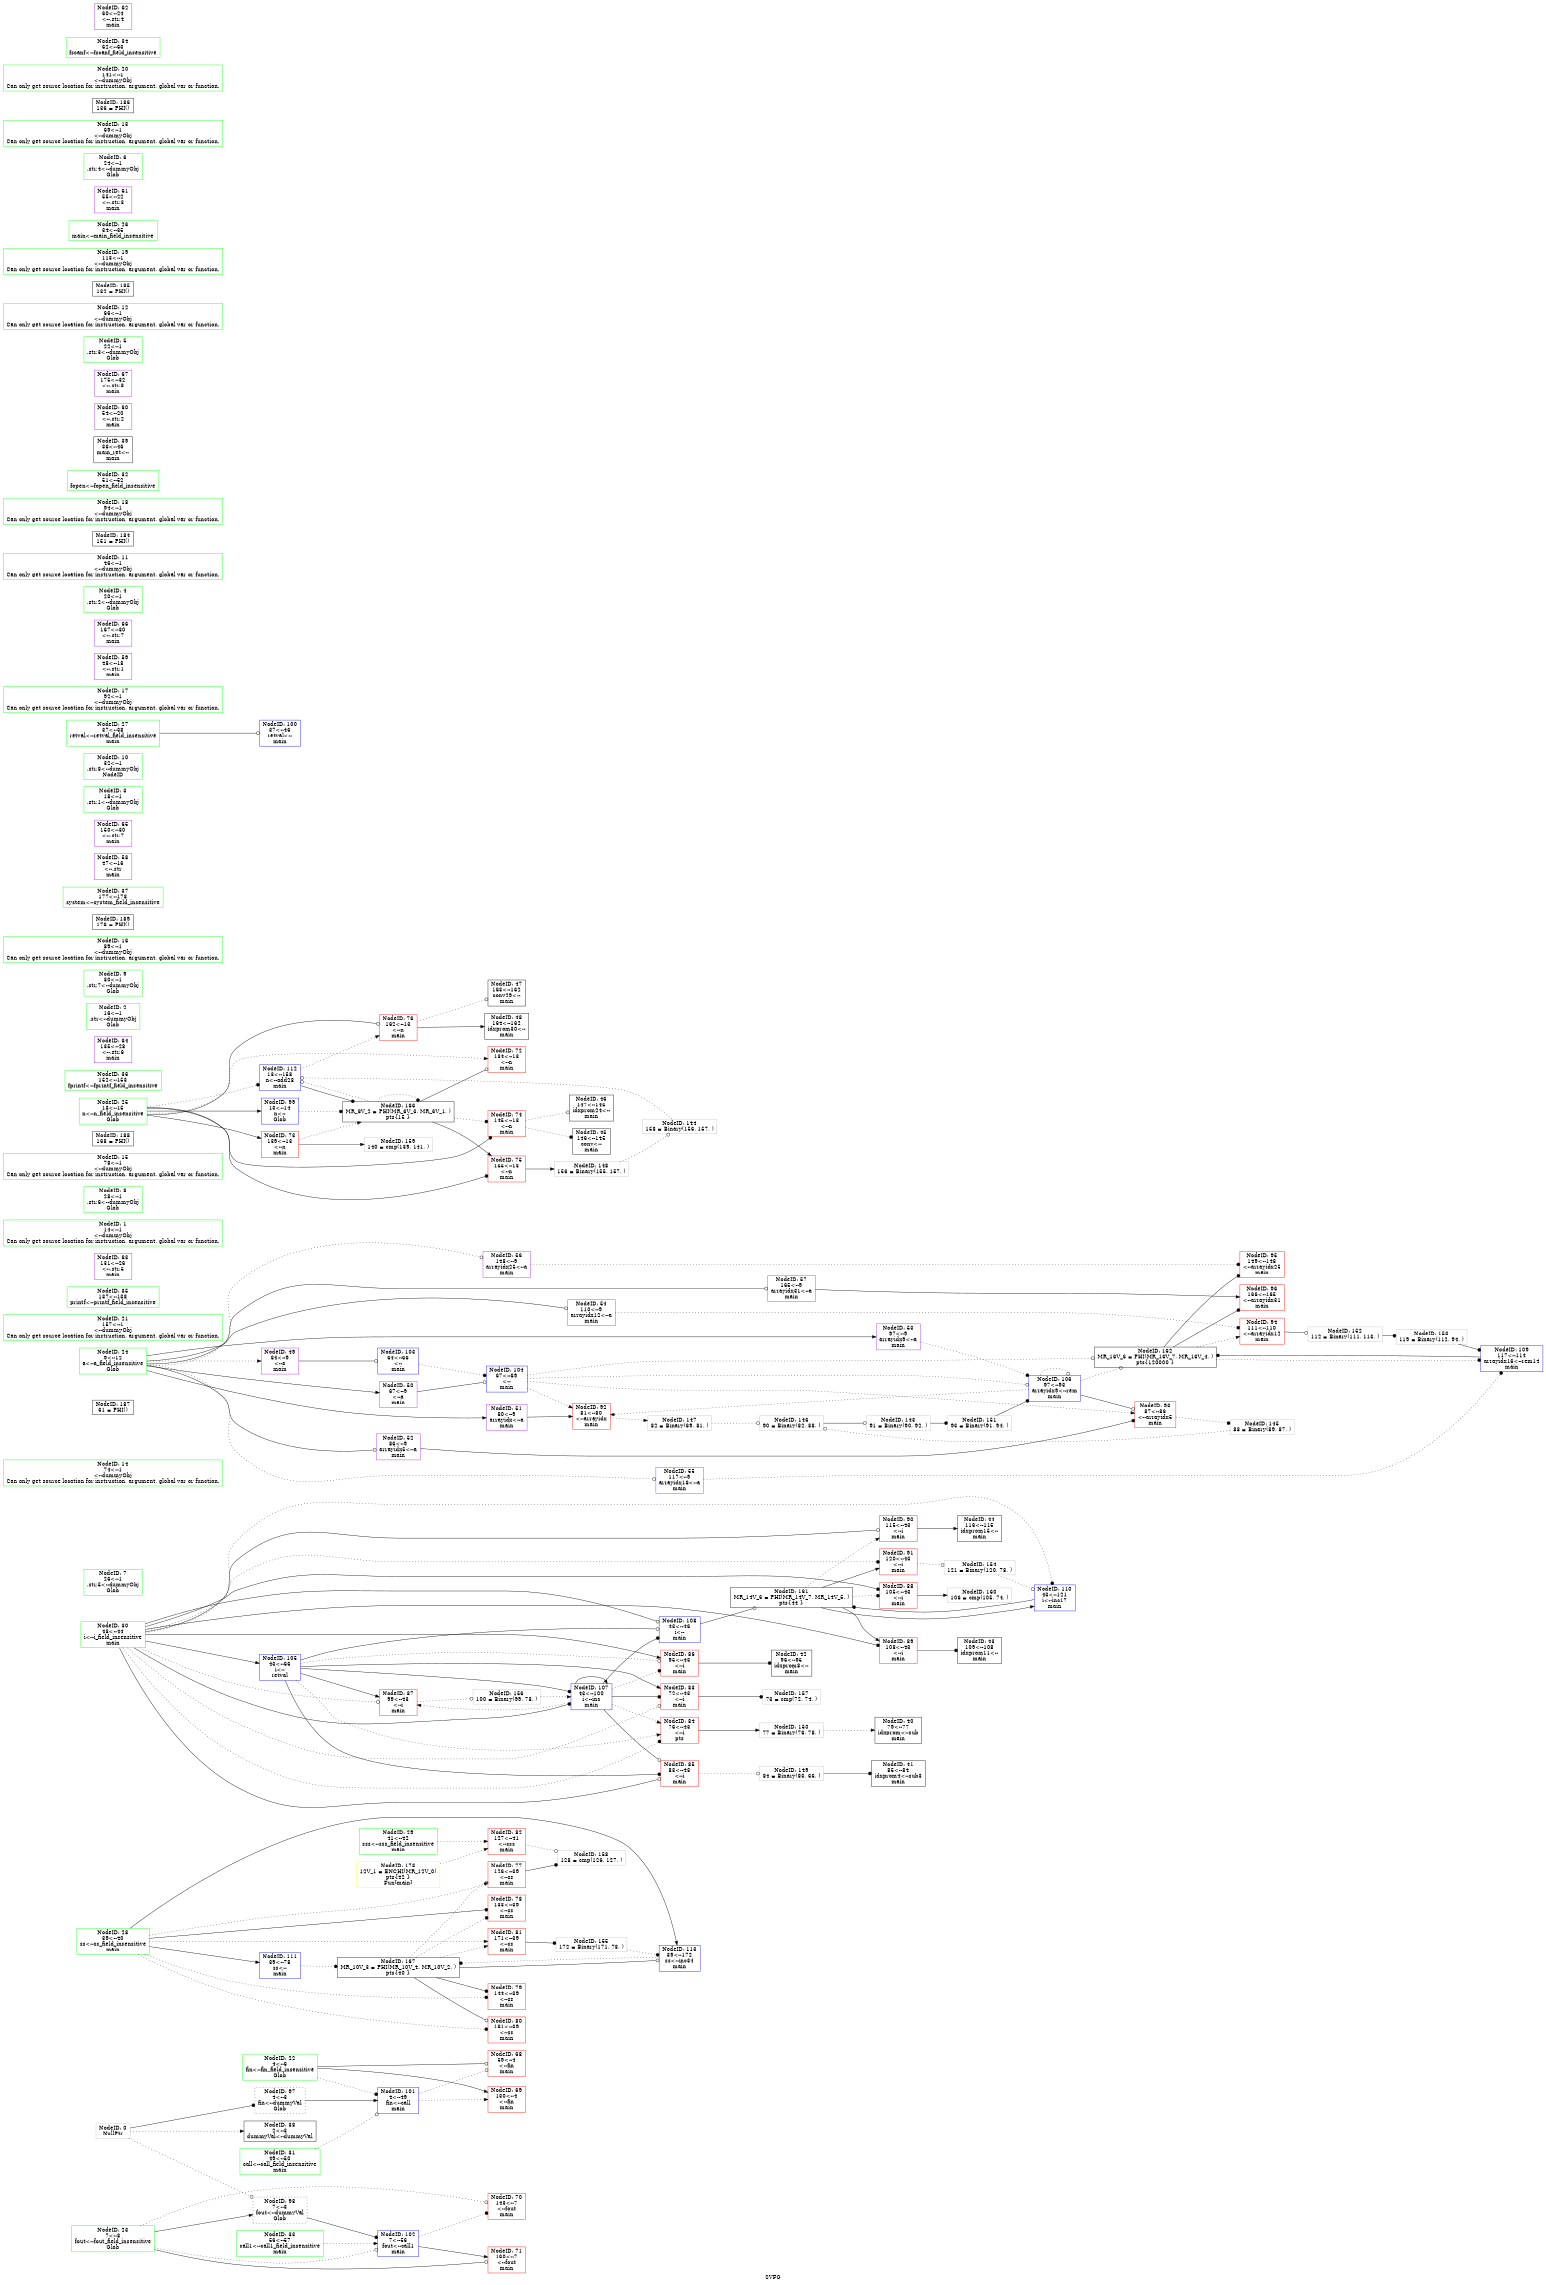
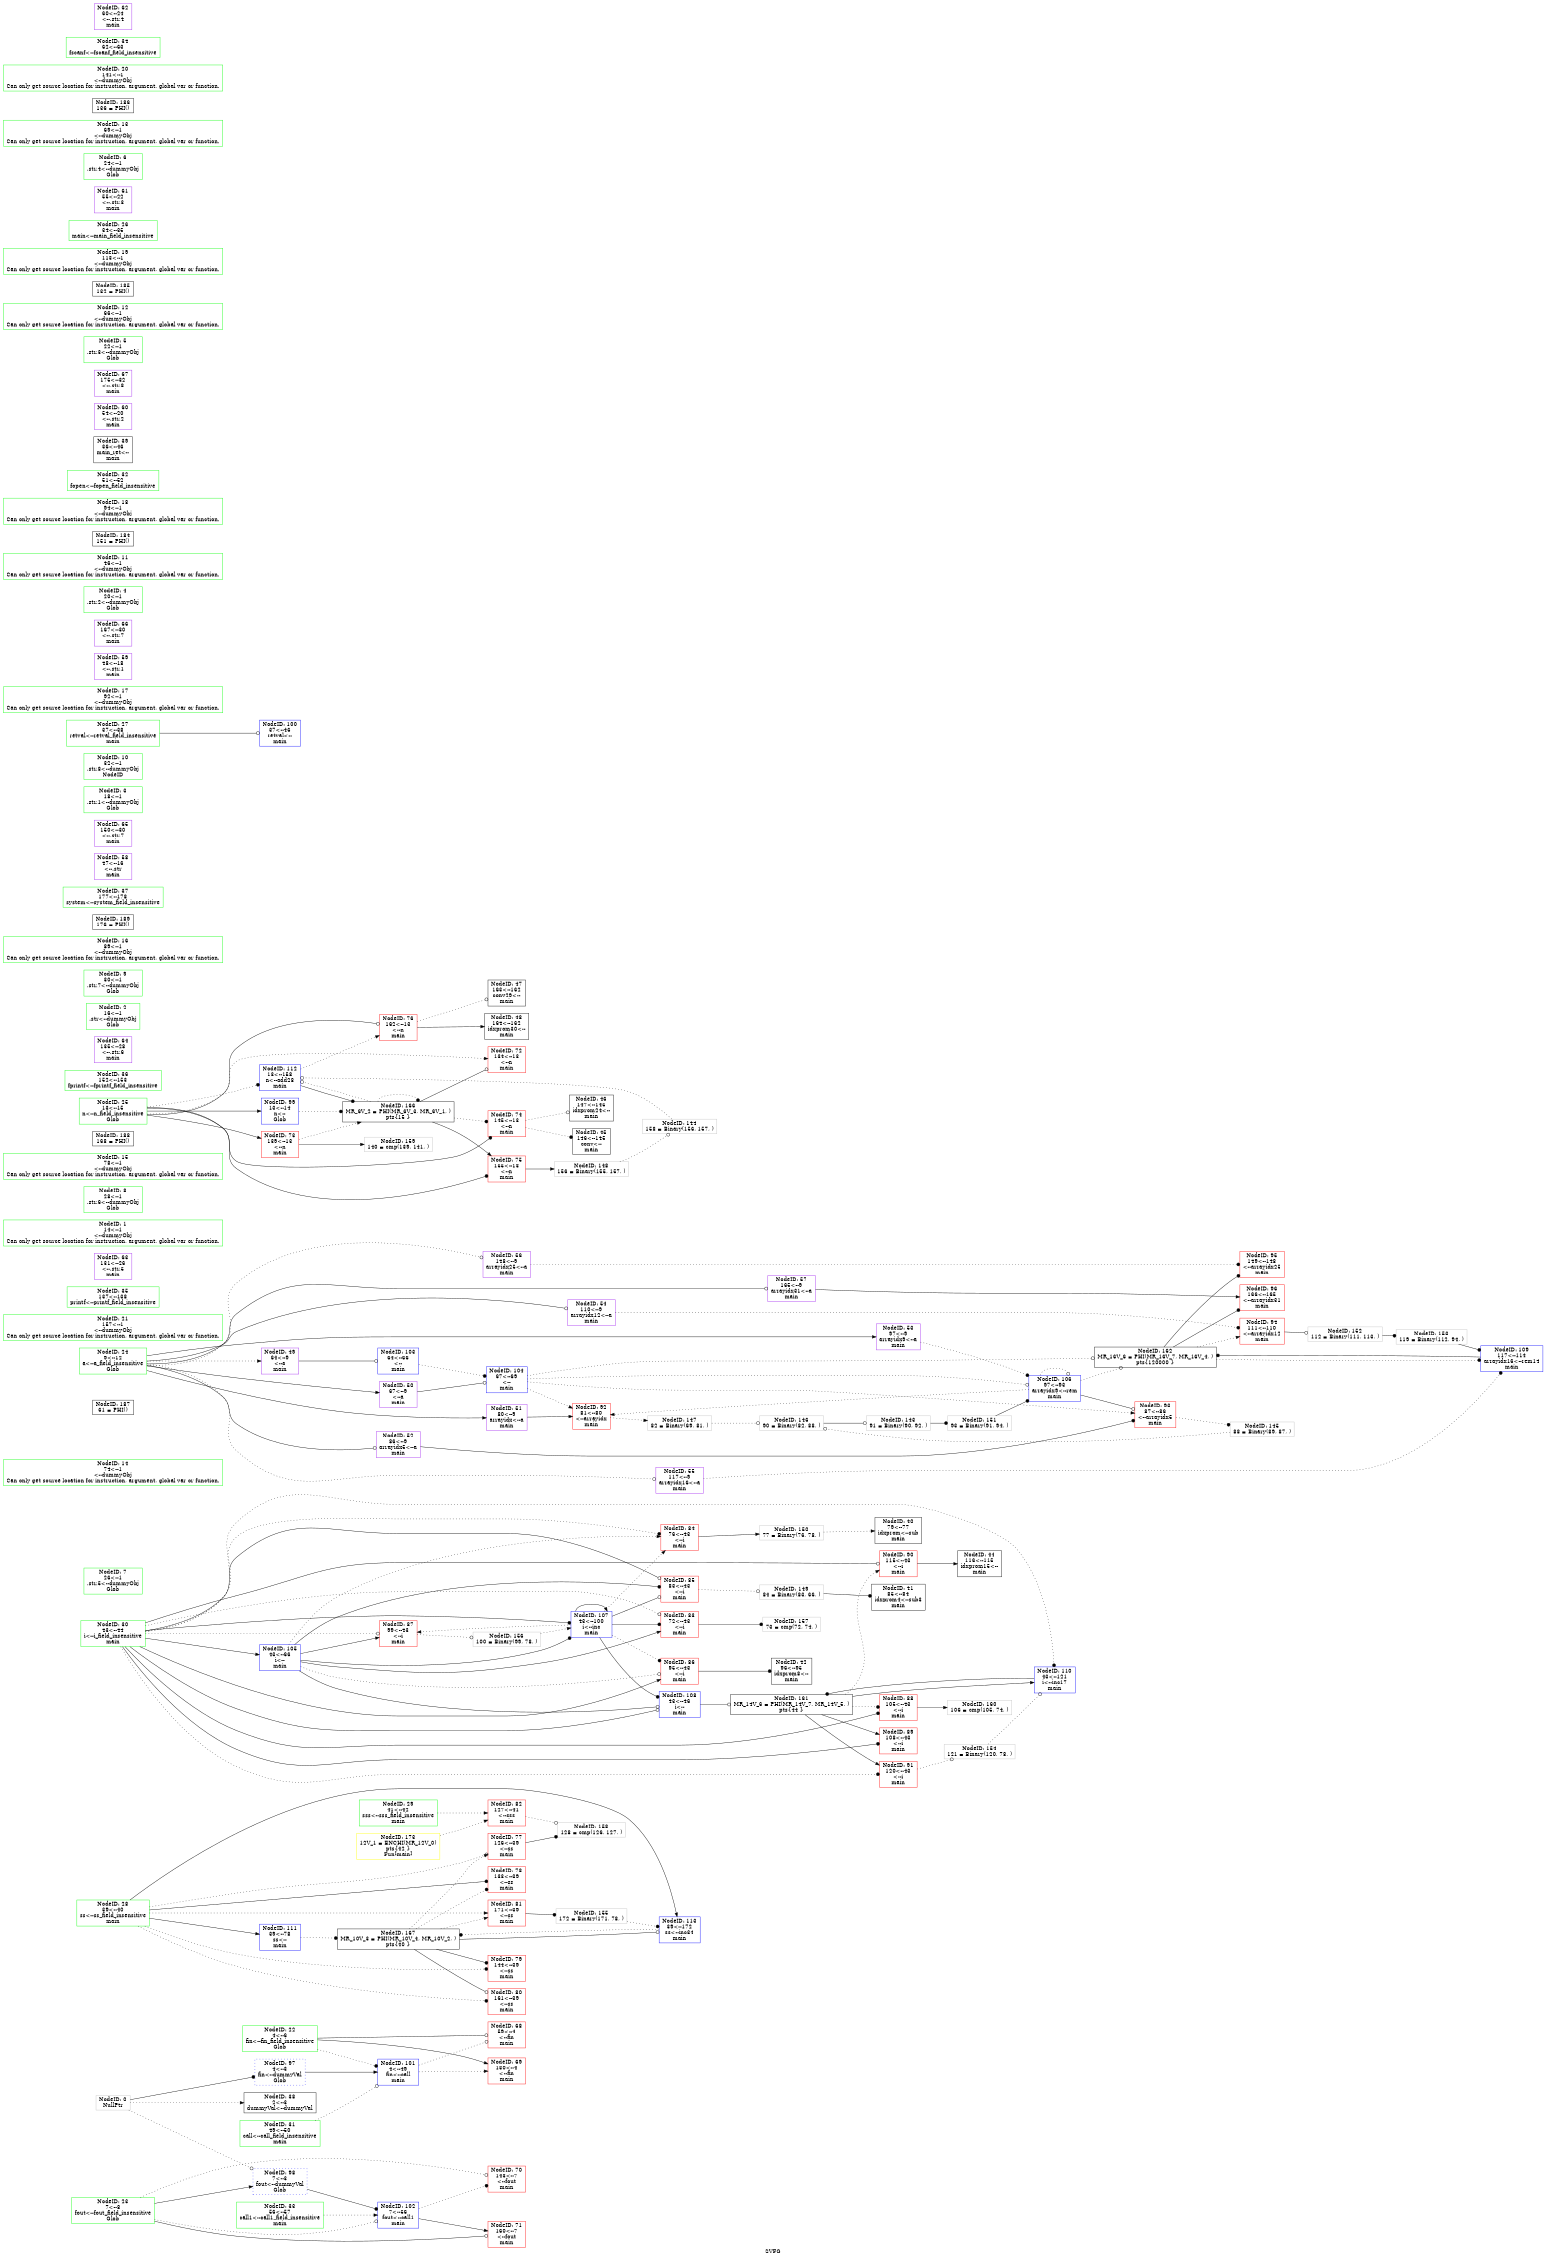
node "NodeID: 43": removed
node "NodeID: 105": text "retval" -> "main"
node "NodeID: 84": text "pts" -> "main"
